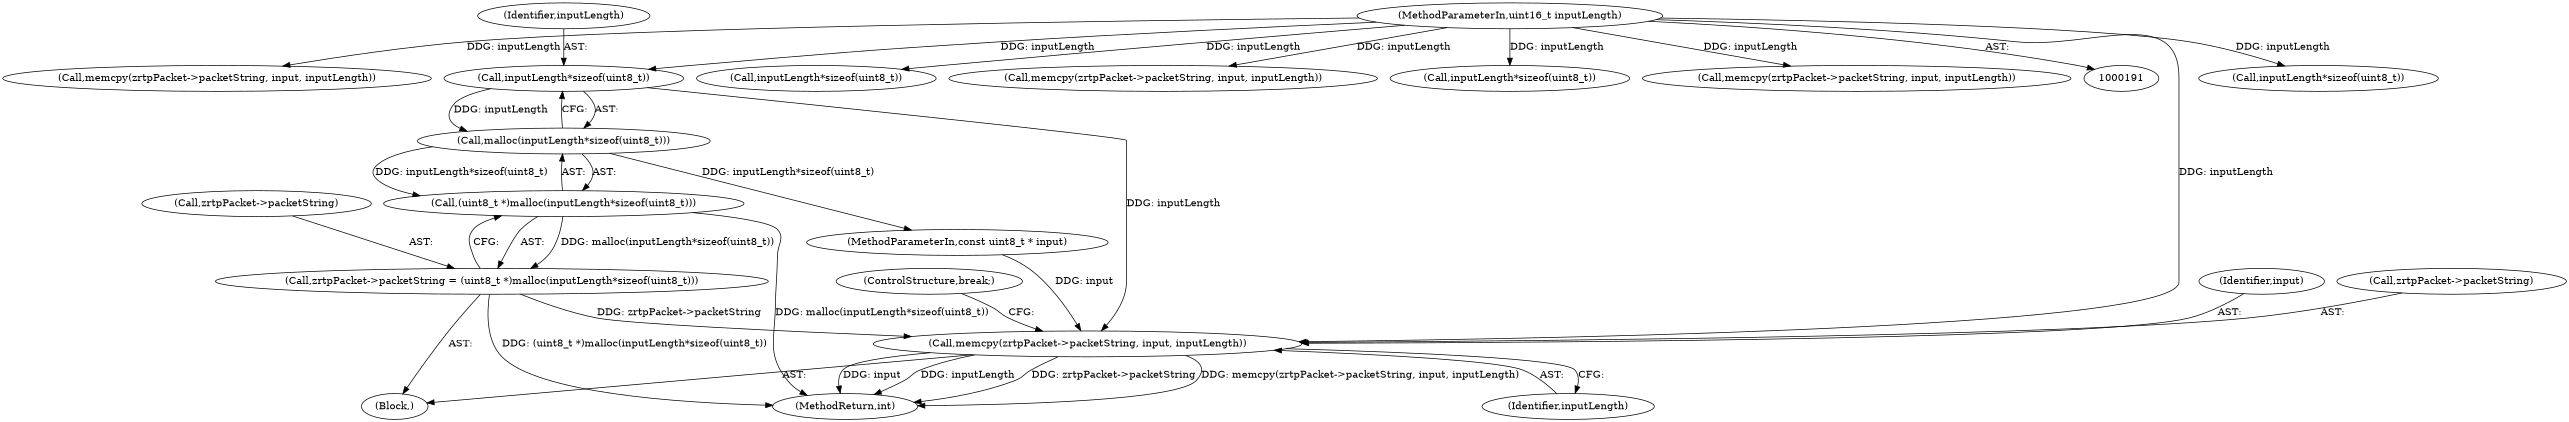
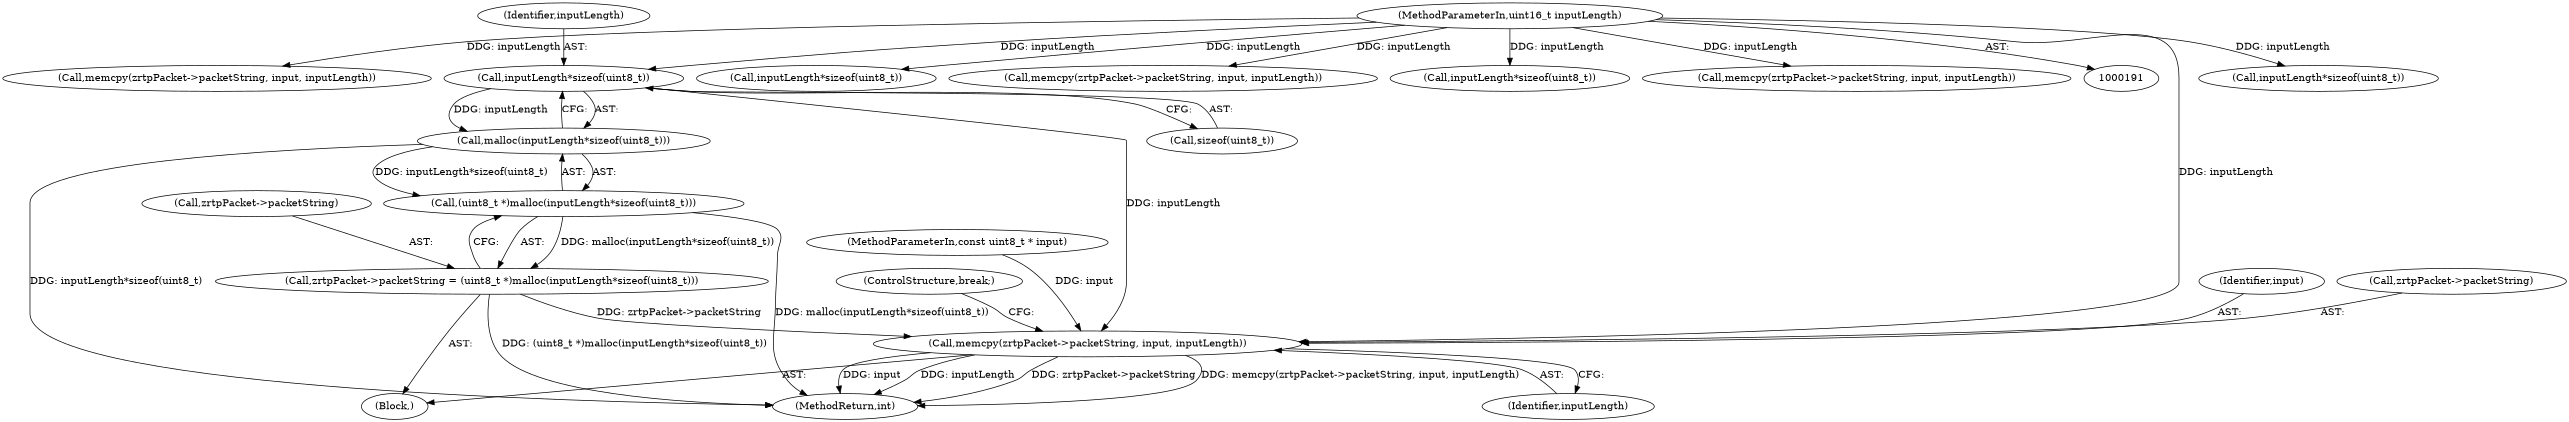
node "(Call,sizeof(uint8_t))": added
edge "(Call,malloc(inputLength*sizeof(uint8_t)))" -> "(MethodParameterIn,const uint8_t * input)": now "(Call,malloc(inputLength*sizeof(uint8_t)))" -> "(MethodReturn,int)"
